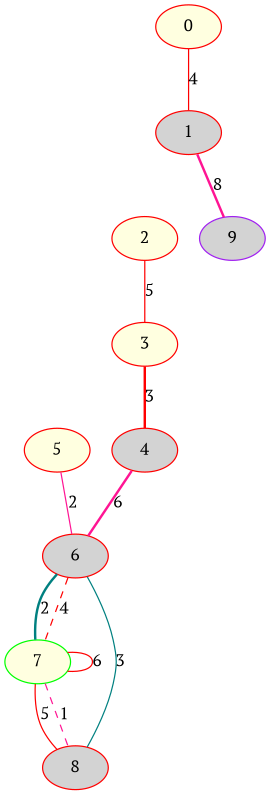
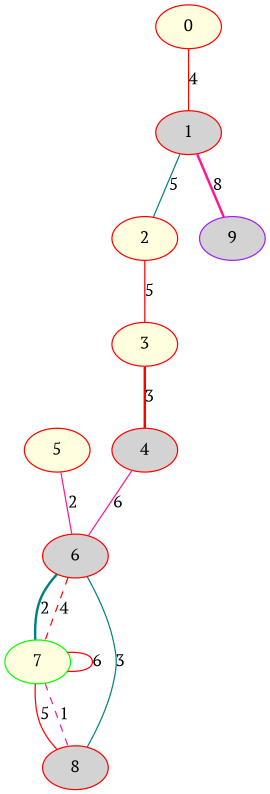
edge "1" -- "2": added, label "5"
edge "4" -- "6": style bold -> solid
